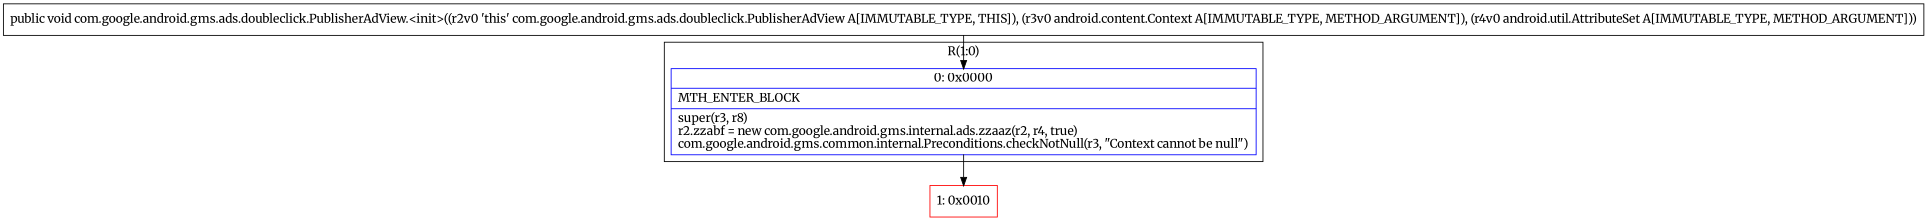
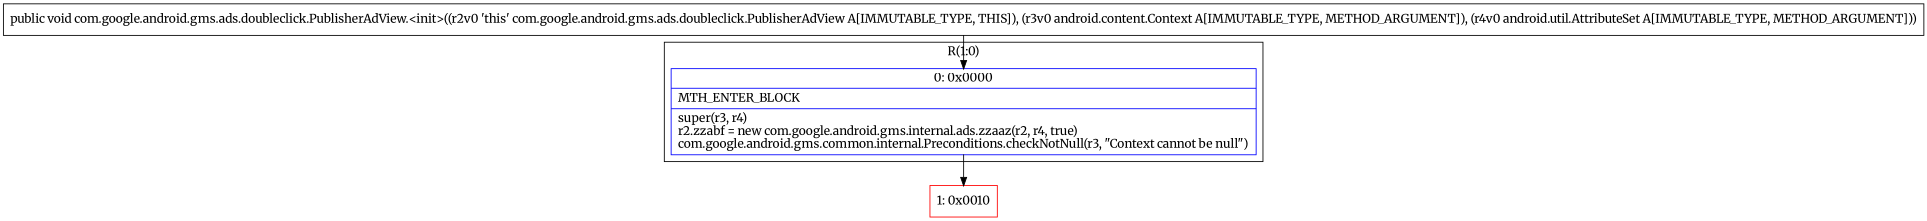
node "0: 0x0000": text "super(r3, r8)" -> "super(r3, r4)"
